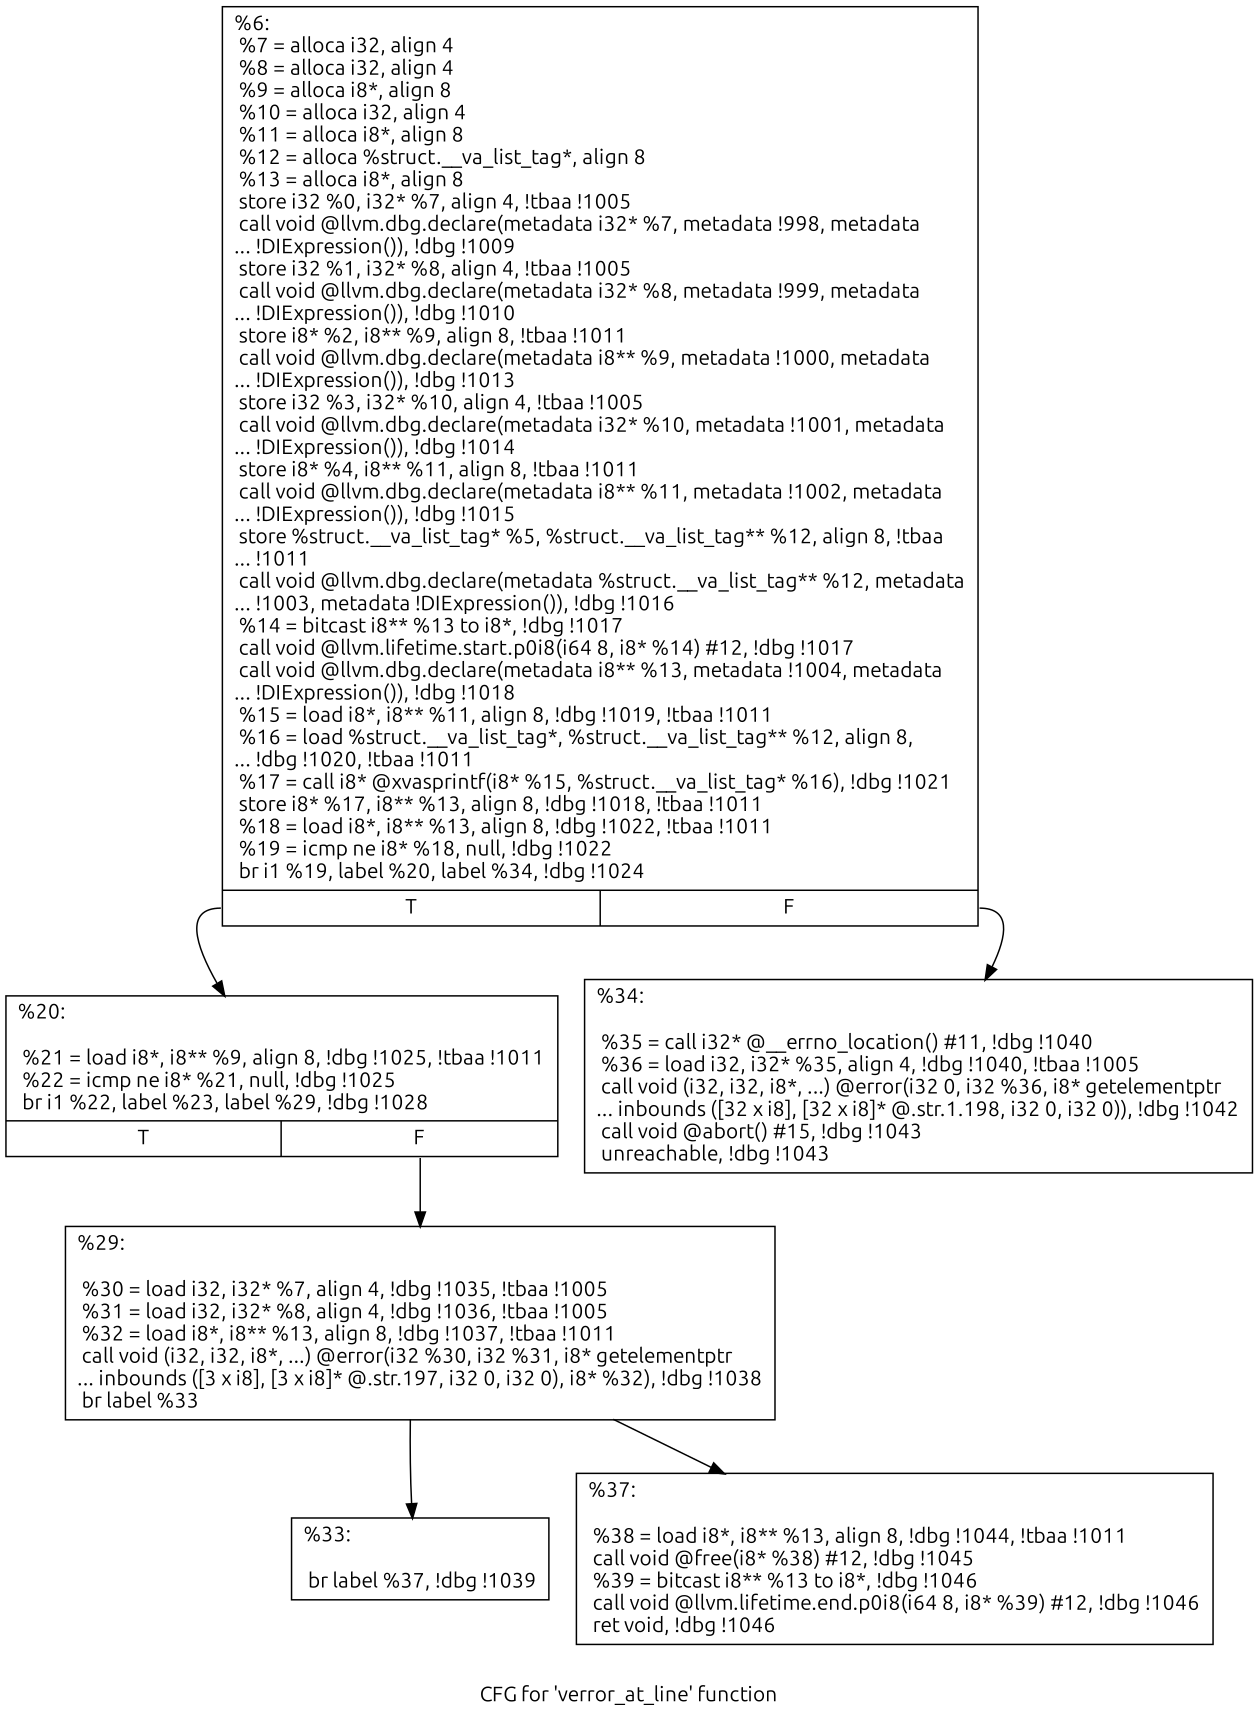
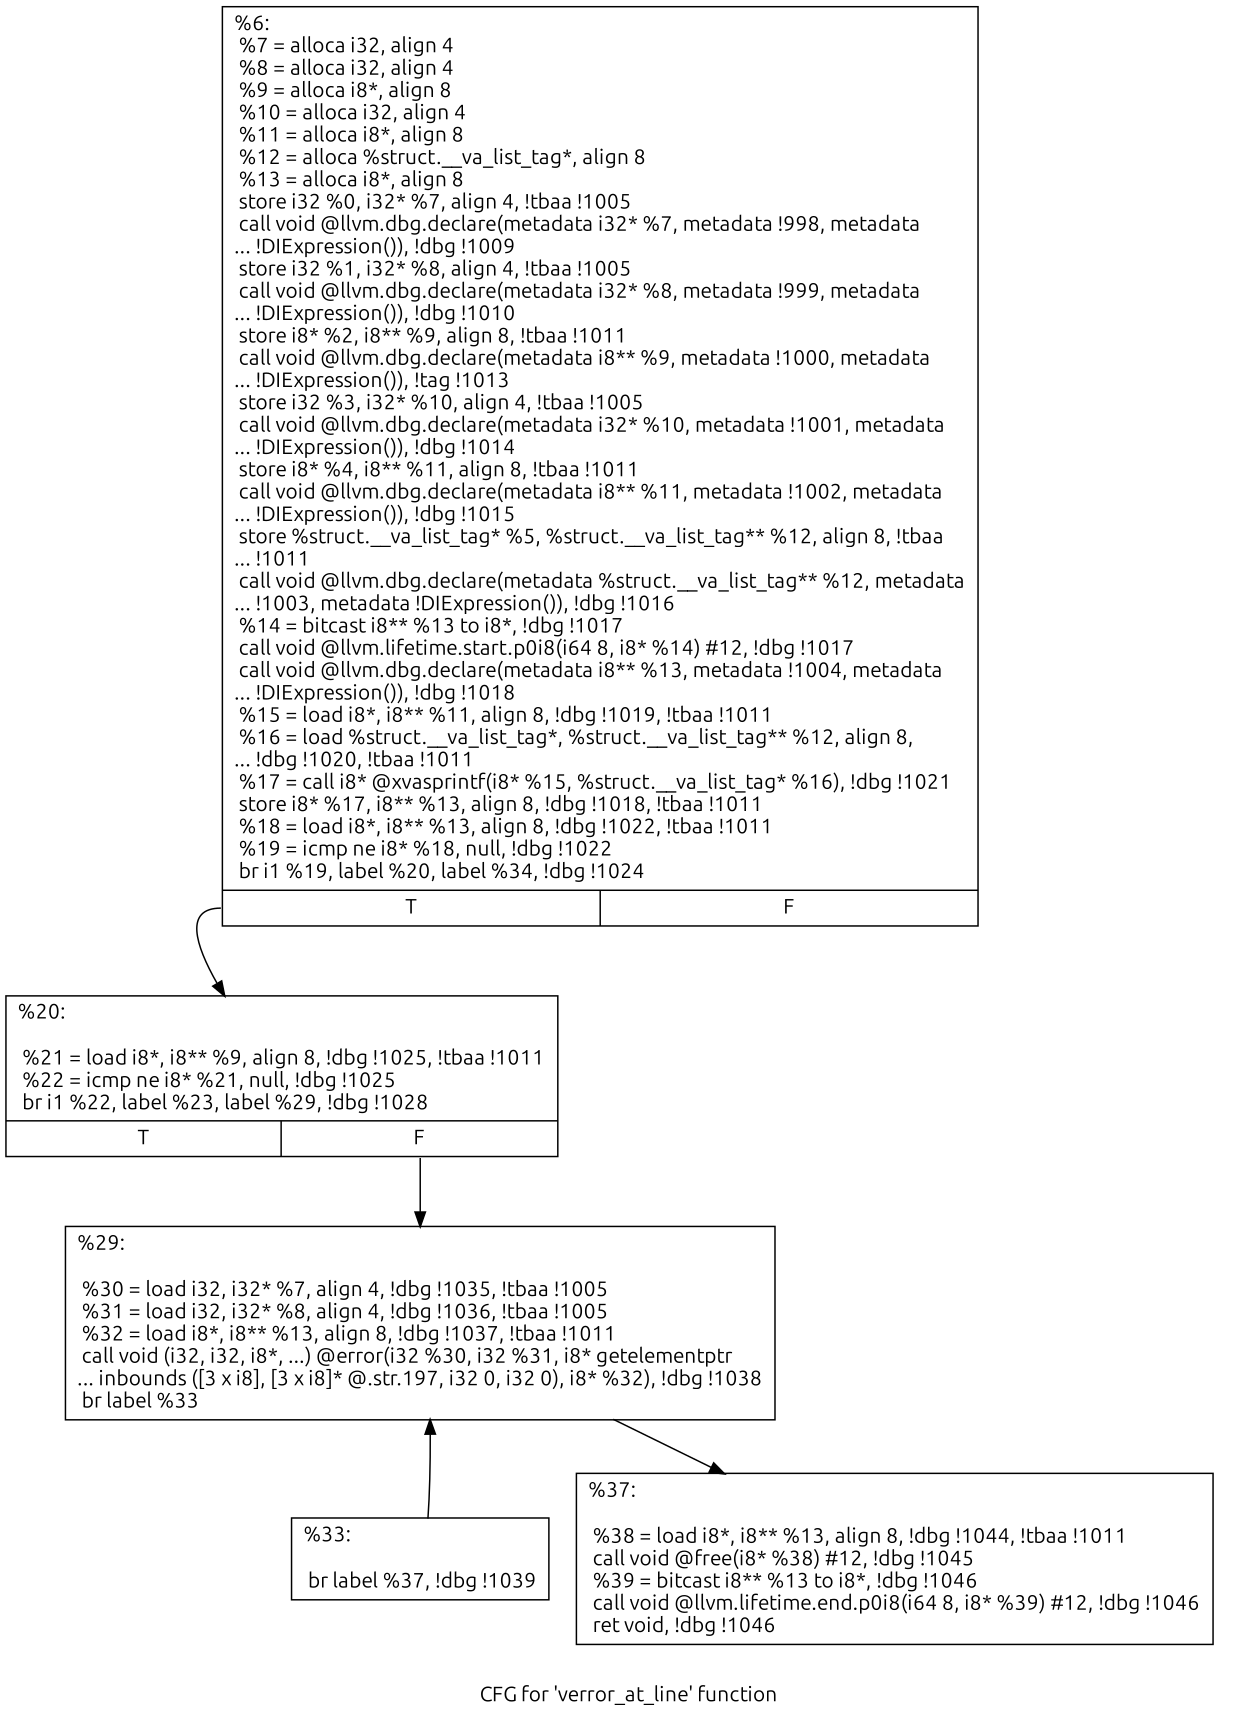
node "%6:": text "... !DIExpression()), !dbg !1013" -> "... !DIExpression()), !tag !1013"
node "%34:": removed
edge "%29:" -> "%33:": reversed
